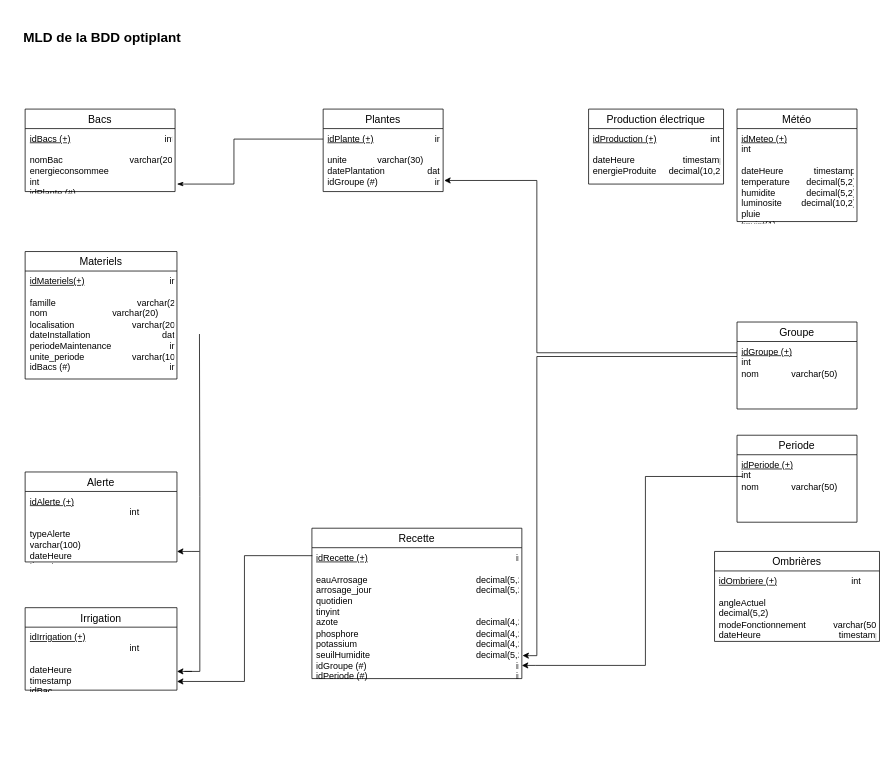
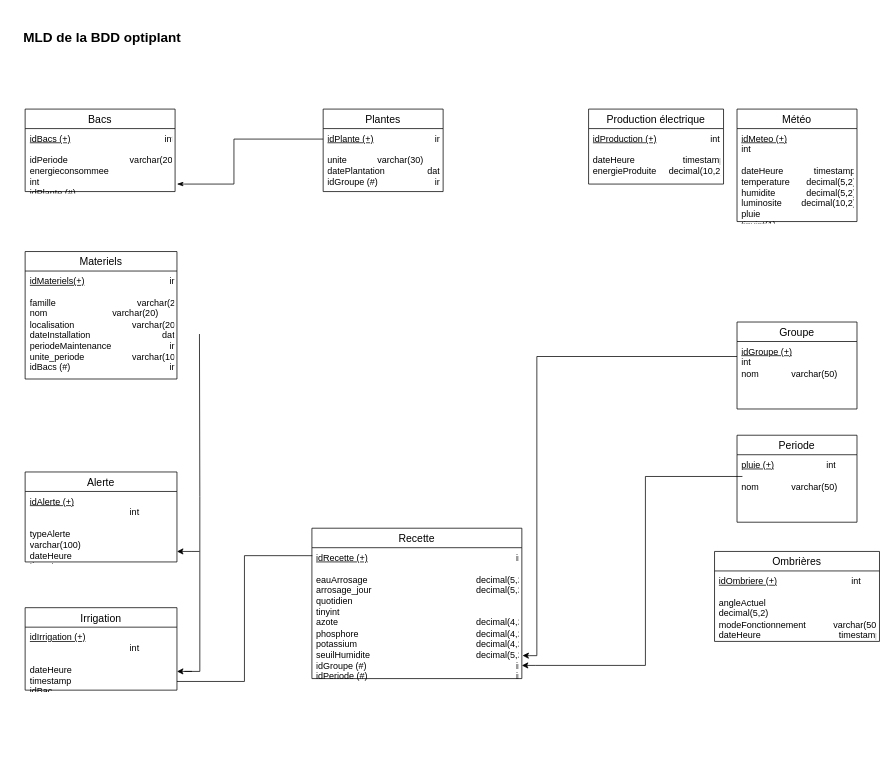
node "idBacs (+) int nomBac varchar(20) energieconsommee int idPlante (#) int": label "idBacs (+) int nomBac varchar(20) energieconsommee int idPlante (#) int" -> "idBacs (+) int idPeriode varchar(20) energieconsommee int idPlante (#) int"
edge "idGroupe (+) int" -> "idPlante (+) int unite varchar(30) datePlantation date idGroupe (#) int": removed
node "idPeriode (+) int": label "idPeriode (+) int" -> "pluie (+) int"
edge "idRecette (+) int eauArrosage decimal(5,2) arrosage_jour decimal(5,2) quotidien tinyint azote decimal(4,2) phosphore decimal(4,2) potassium decimal(4,2) seuilHumidite decimal(5,2) idGroupe (#) int idPeriode (#) int" -> "idIrrigation (+) int dateHeure timestamp idBac (#) int idRecette (#) int": arrowhead classic -> none
